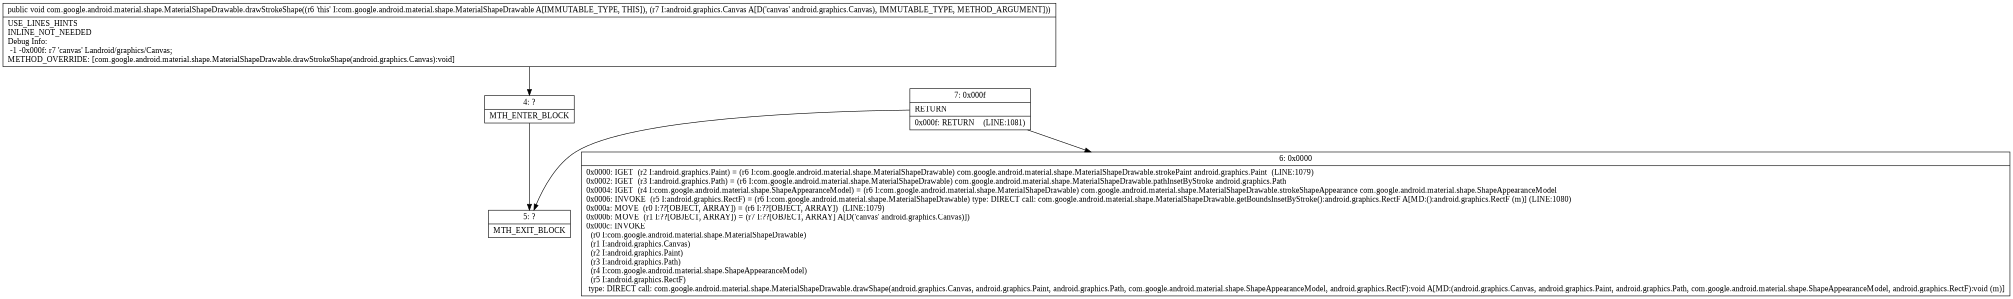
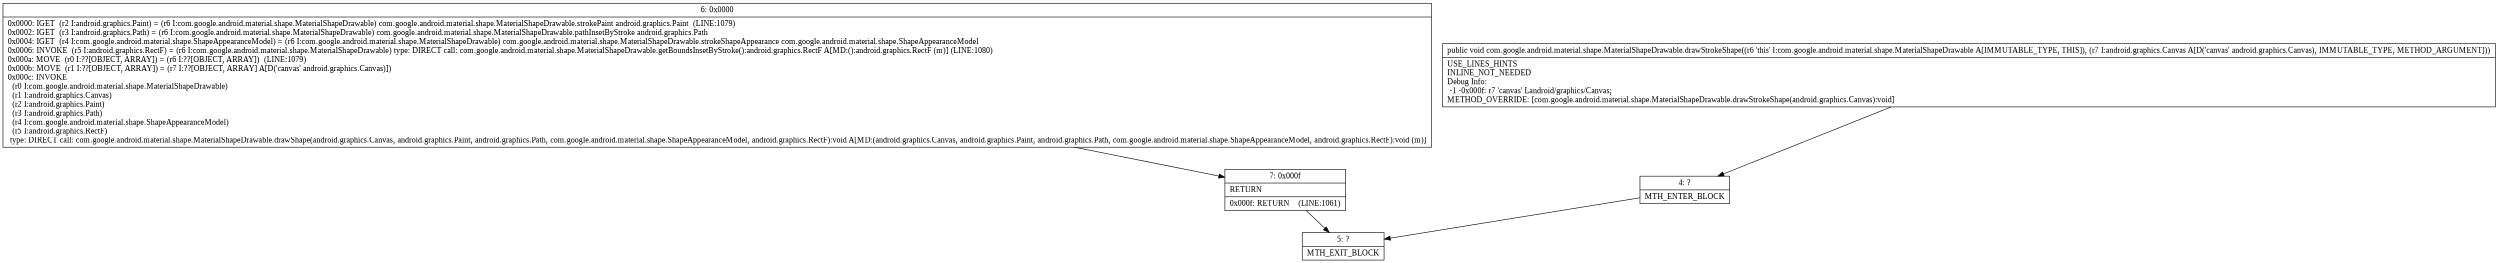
node "7: 0x000f": text "0x000f: RETURN    (LINE:1081)" -> "0x000f: RETURN    (LINE:1061)"
edge "7: 0x000f" -> "6: 0x0000": reversed
